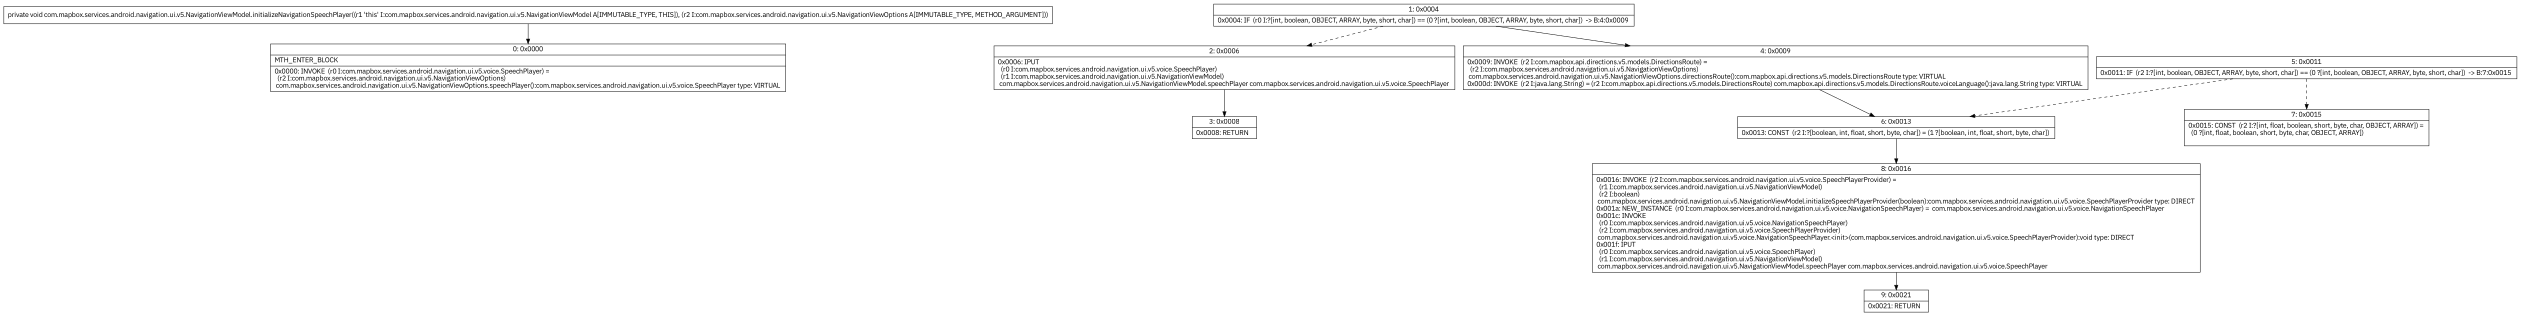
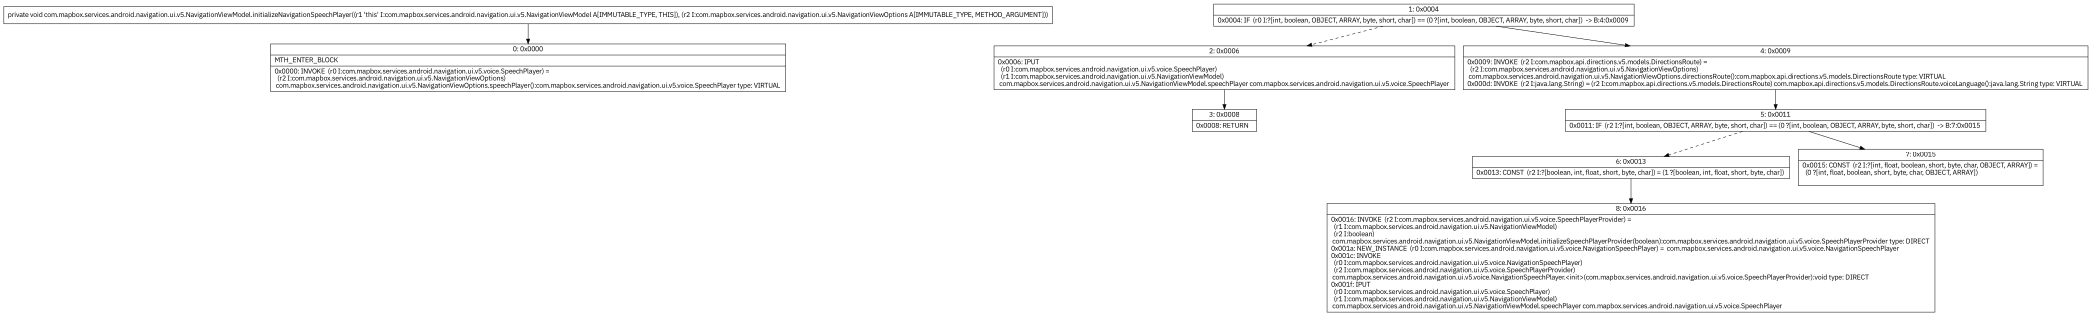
edge "5: 0x0011" -> "7: 0x0015": style dashed -> solid
edge "4: 0x0009" -> "6: 0x0013": now "4: 0x0009" -> "5: 0x0011"
node "9: 0x0021": removed
